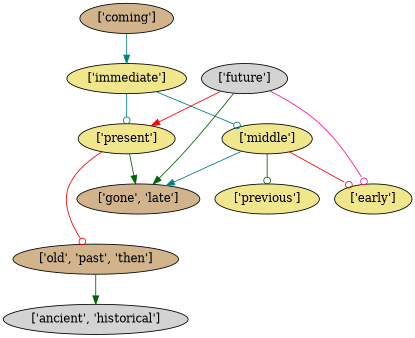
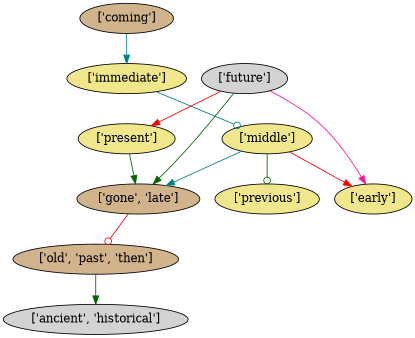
edge "['immediate']" -> "['present']": removed
edge "['future']" -> "['early']": arrowhead odot -> normal
edge "['middle']" -> "['early']": arrowhead odot -> normal
edge "['present']" -> "['old', 'past', 'then']": now "['gone', 'late']" -> "['old', 'past', 'then']"
